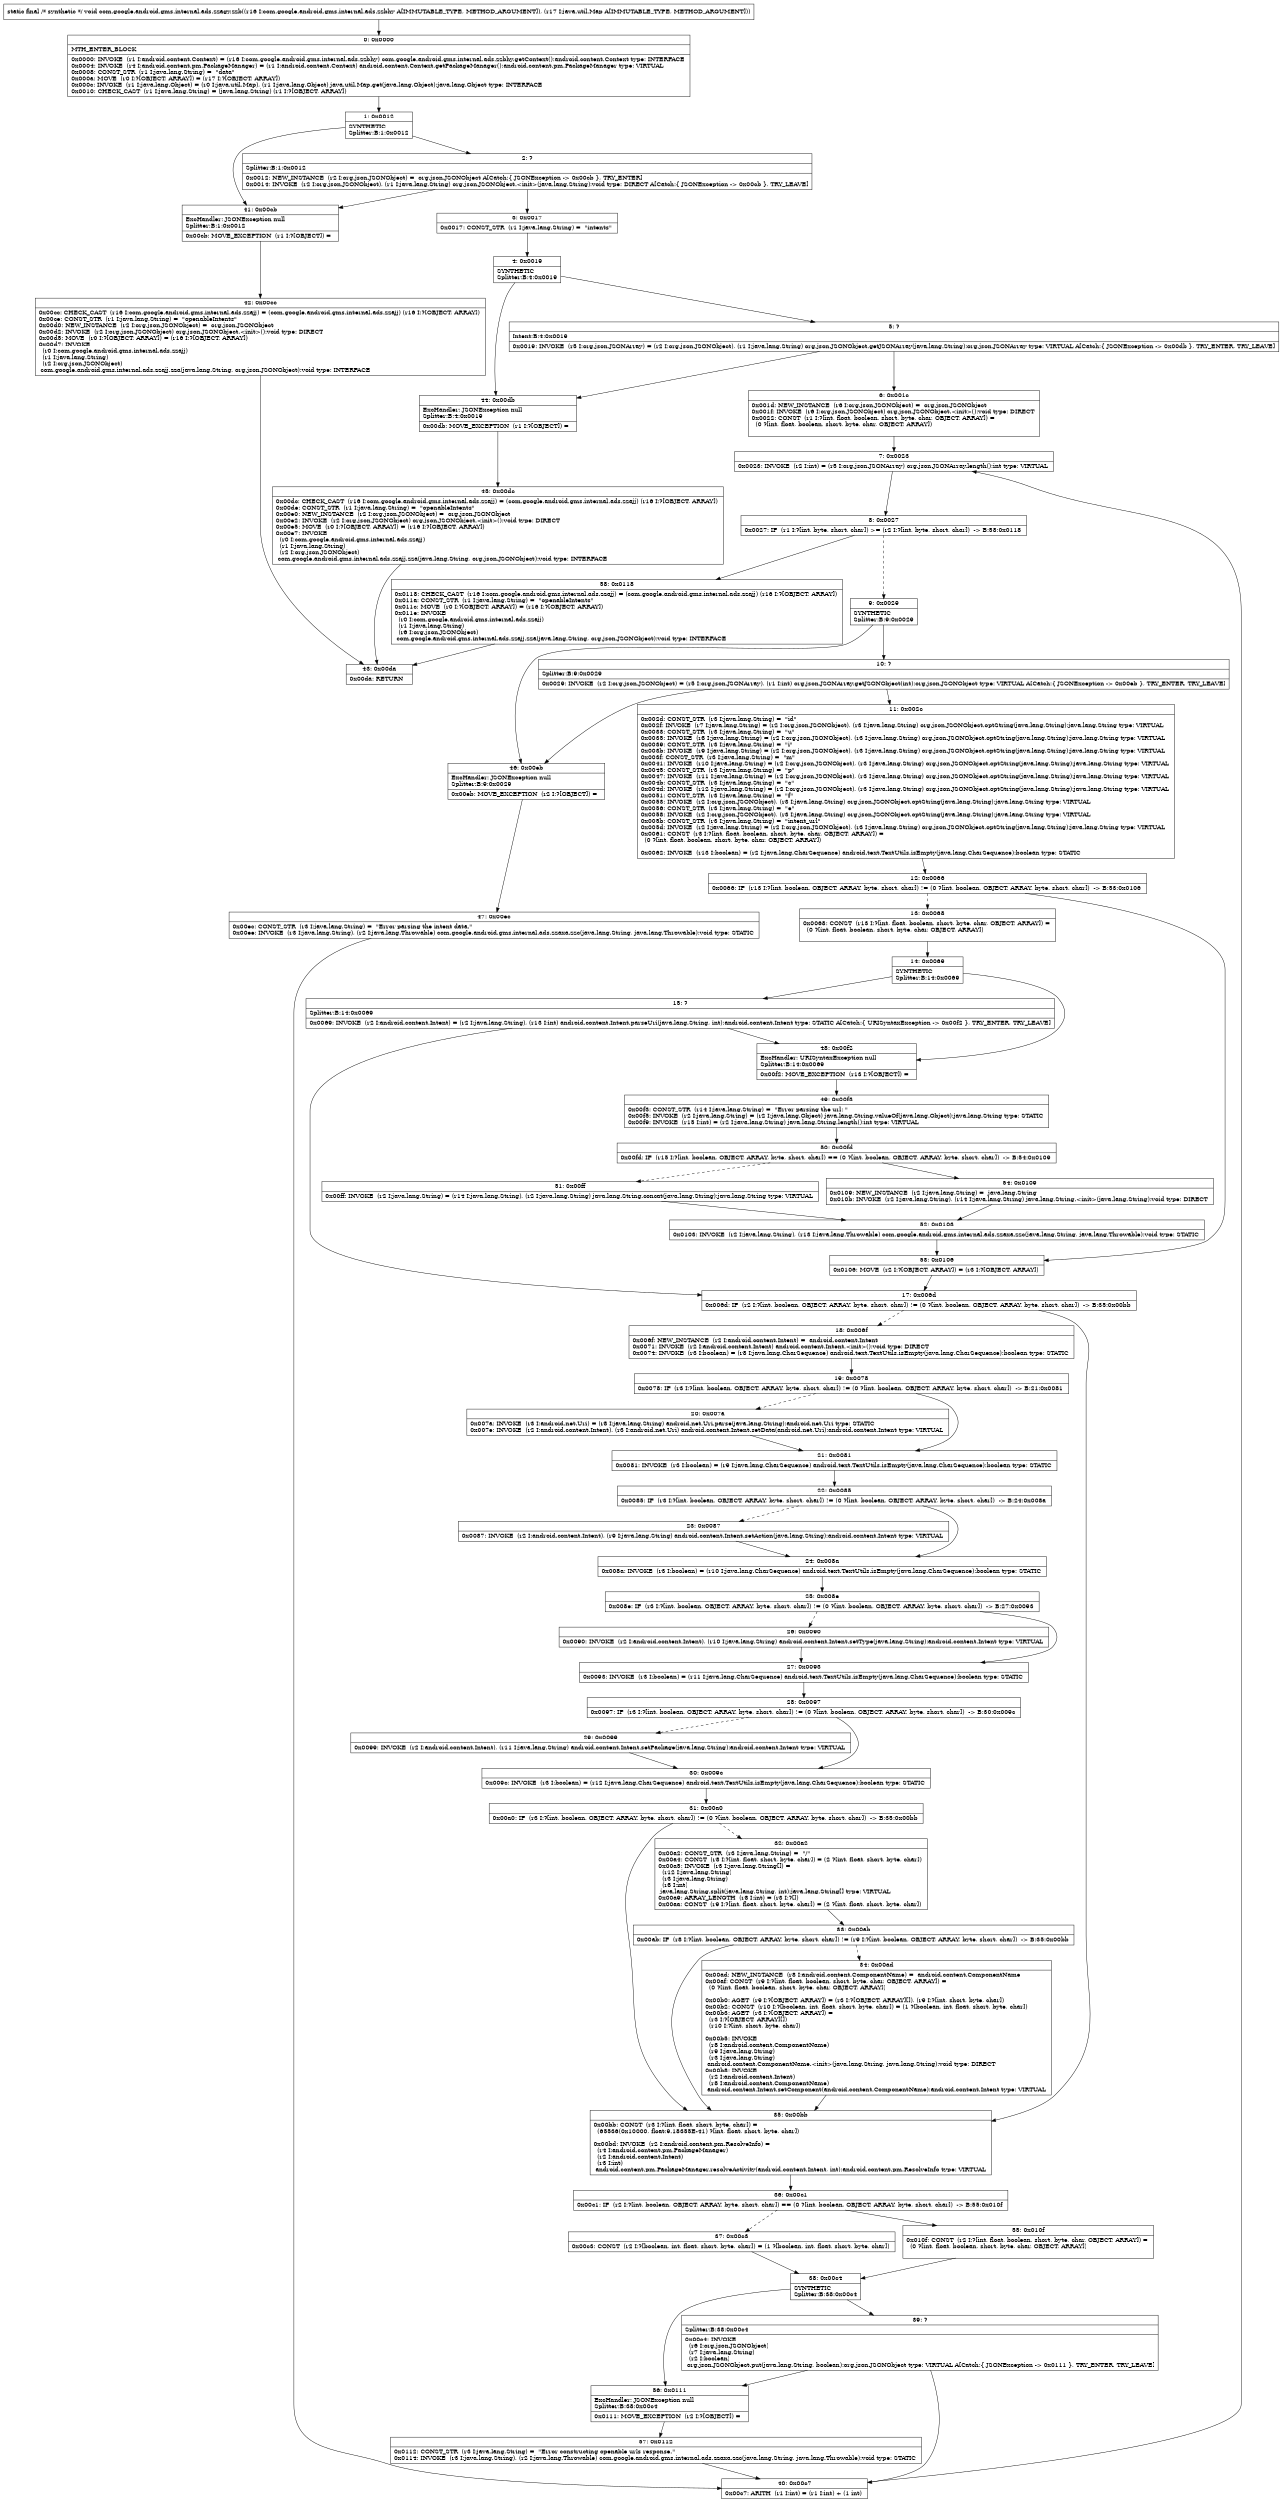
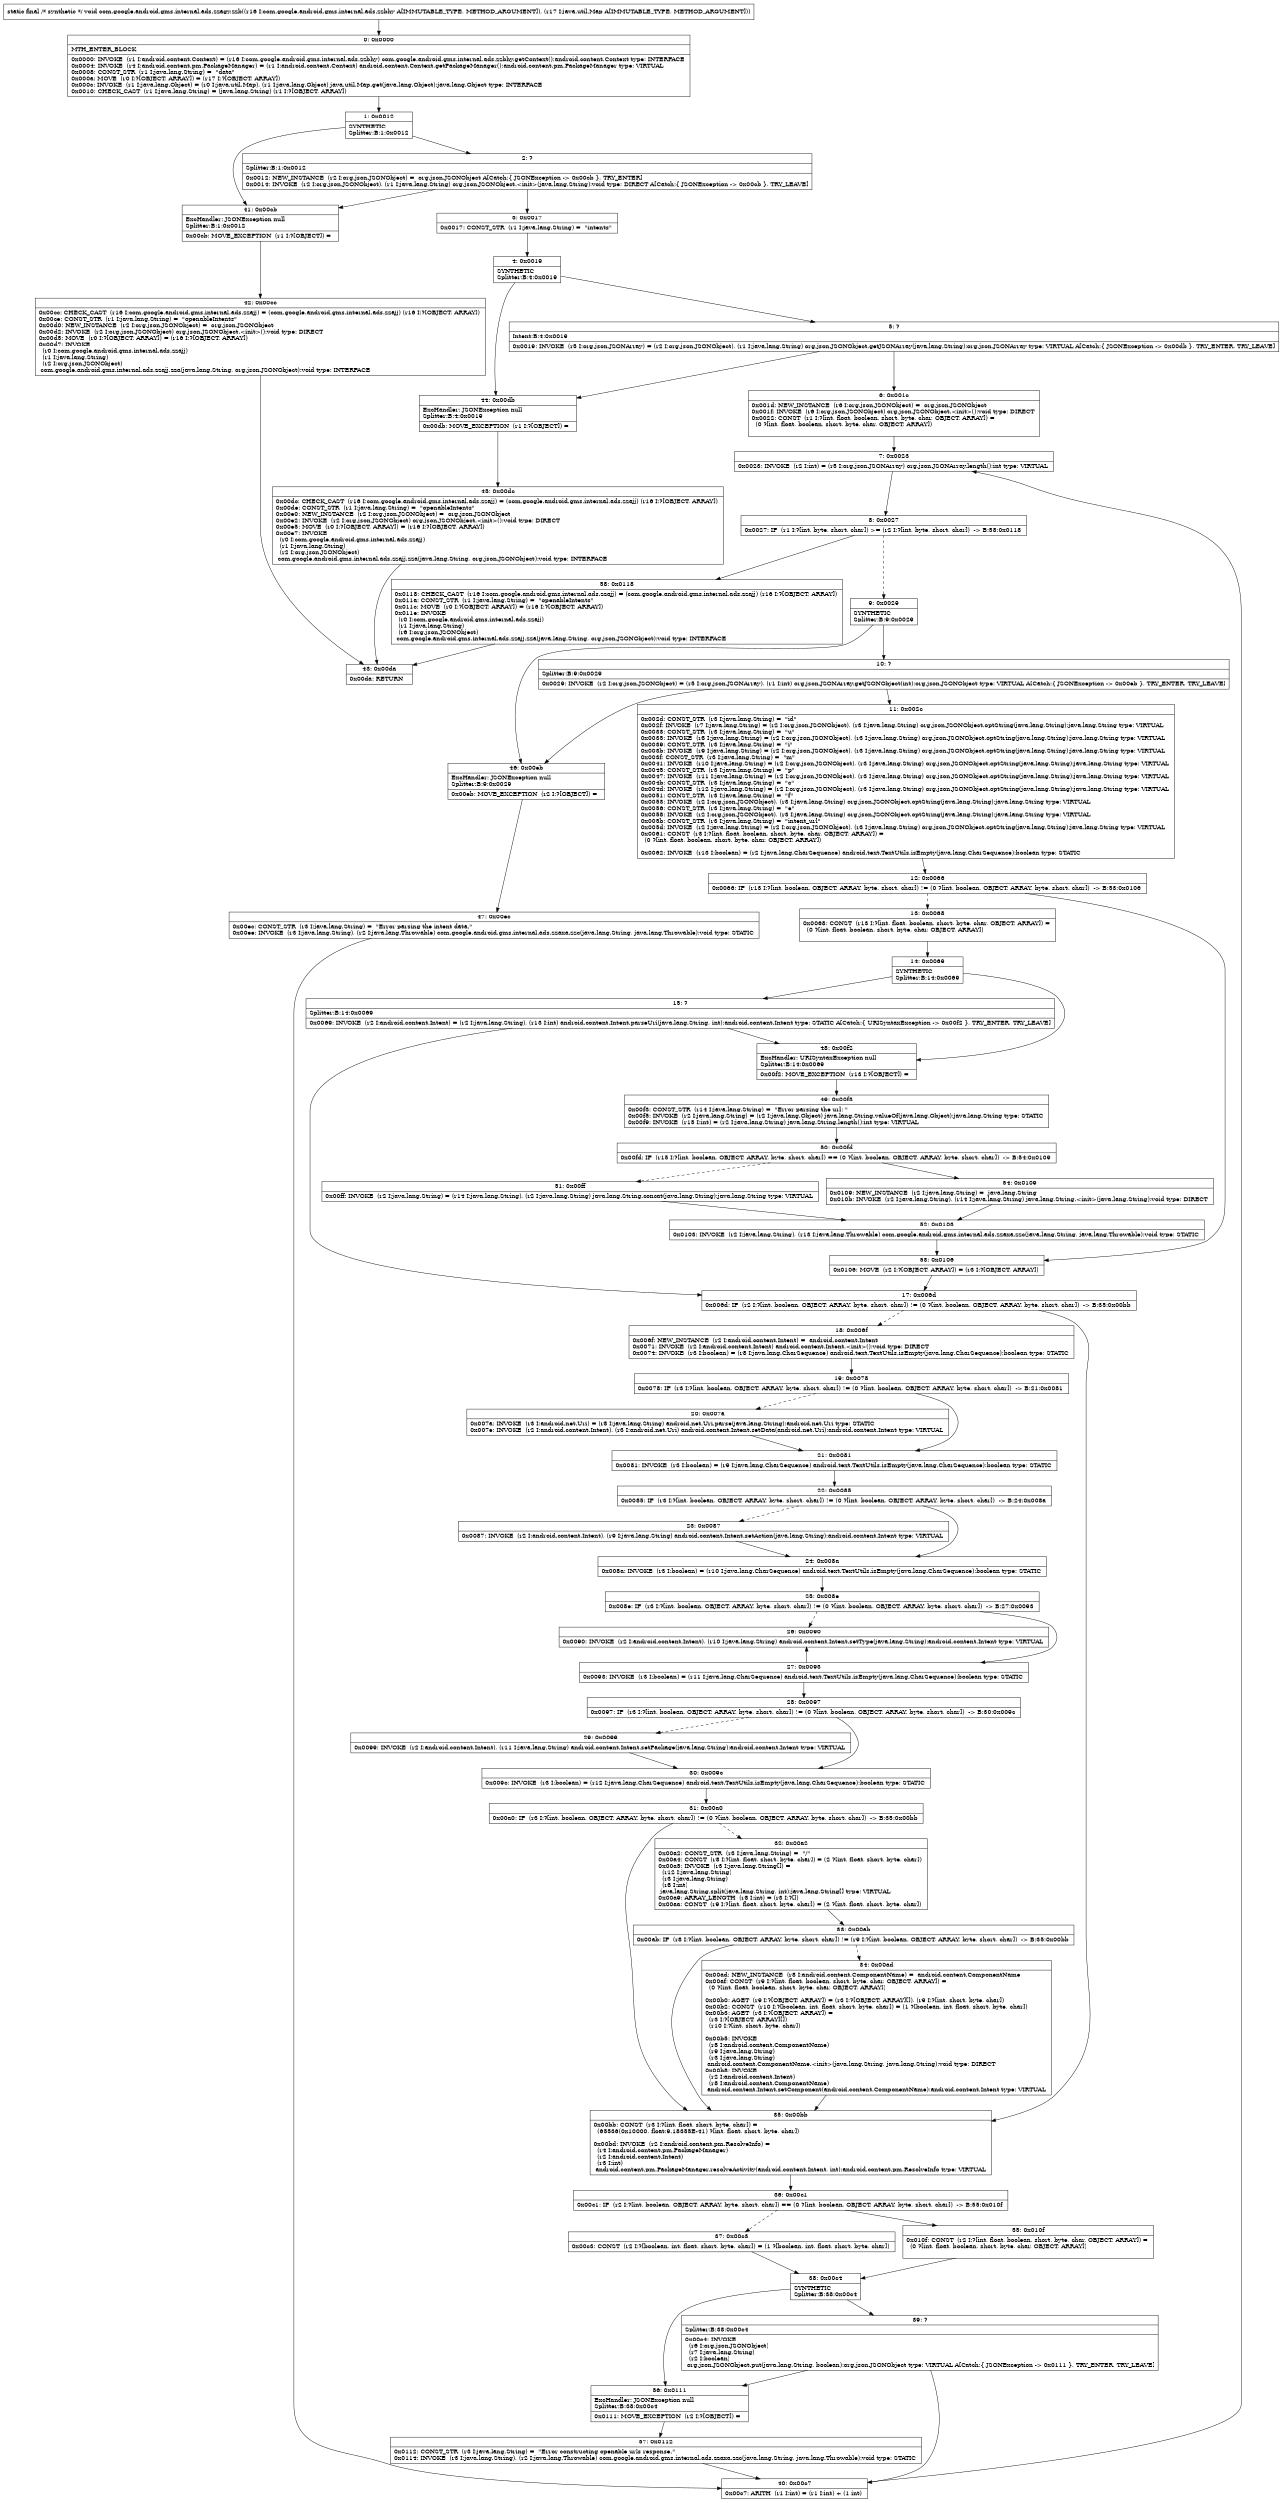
edge "26: 0x0090" -> "27: 0x0093": reversed
